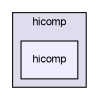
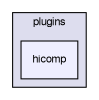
cluster "hicomp": label "hicomp" -> "plugins"
